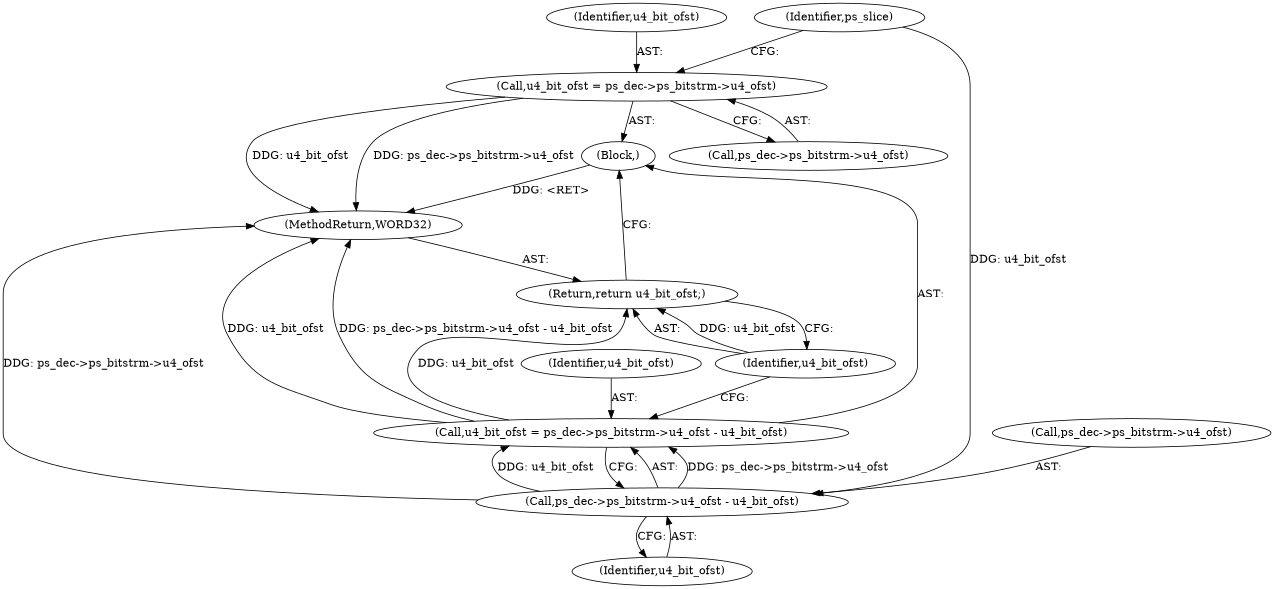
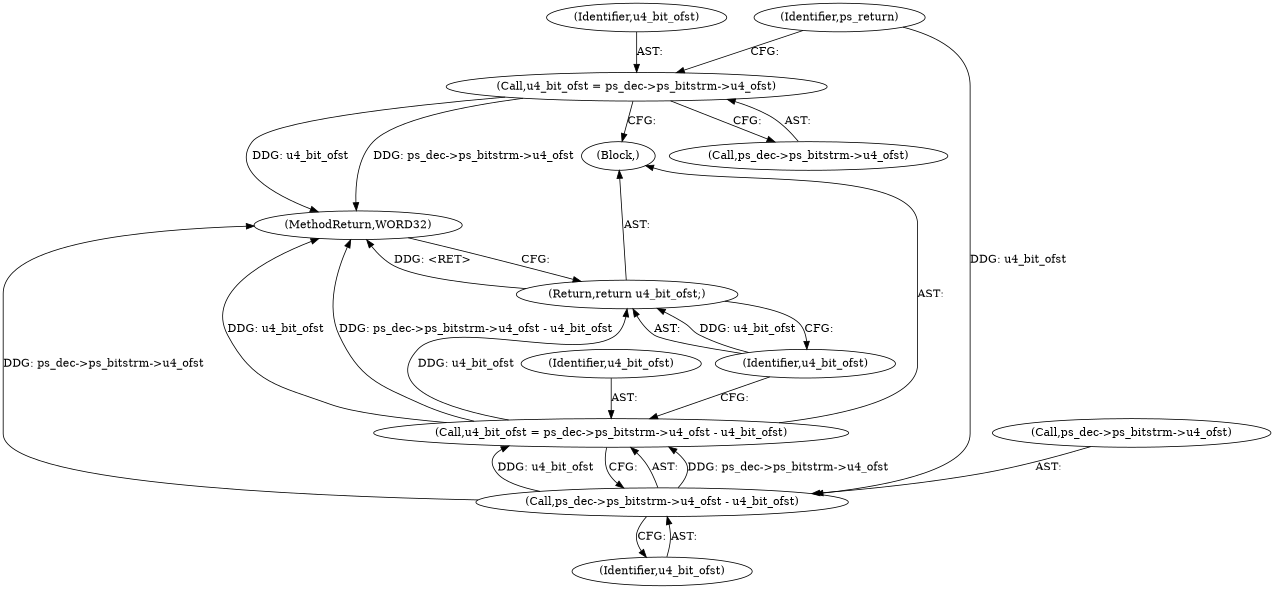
node "(Identifier,ps_slice)": label "(Identifier,ps_slice)" -> "(Identifier,ps_return)"
edge "(Call,u4_bit_ofst = ps_dec->ps_bitstrm->u4_ofst)" -> "(Block,)": label "AST: " -> "CFG: "
edge "(Block,)" -> "(MethodReturn,WORD32)": now "(Return,return u4_bit_ofst;)" -> "(MethodReturn,WORD32)"
edge "(Return,return u4_bit_ofst;)" -> "(Block,)": label "CFG: " -> "AST: "
edge "(MethodReturn,WORD32)" -> "(Return,return u4_bit_ofst;)": label "AST: " -> "CFG: "
